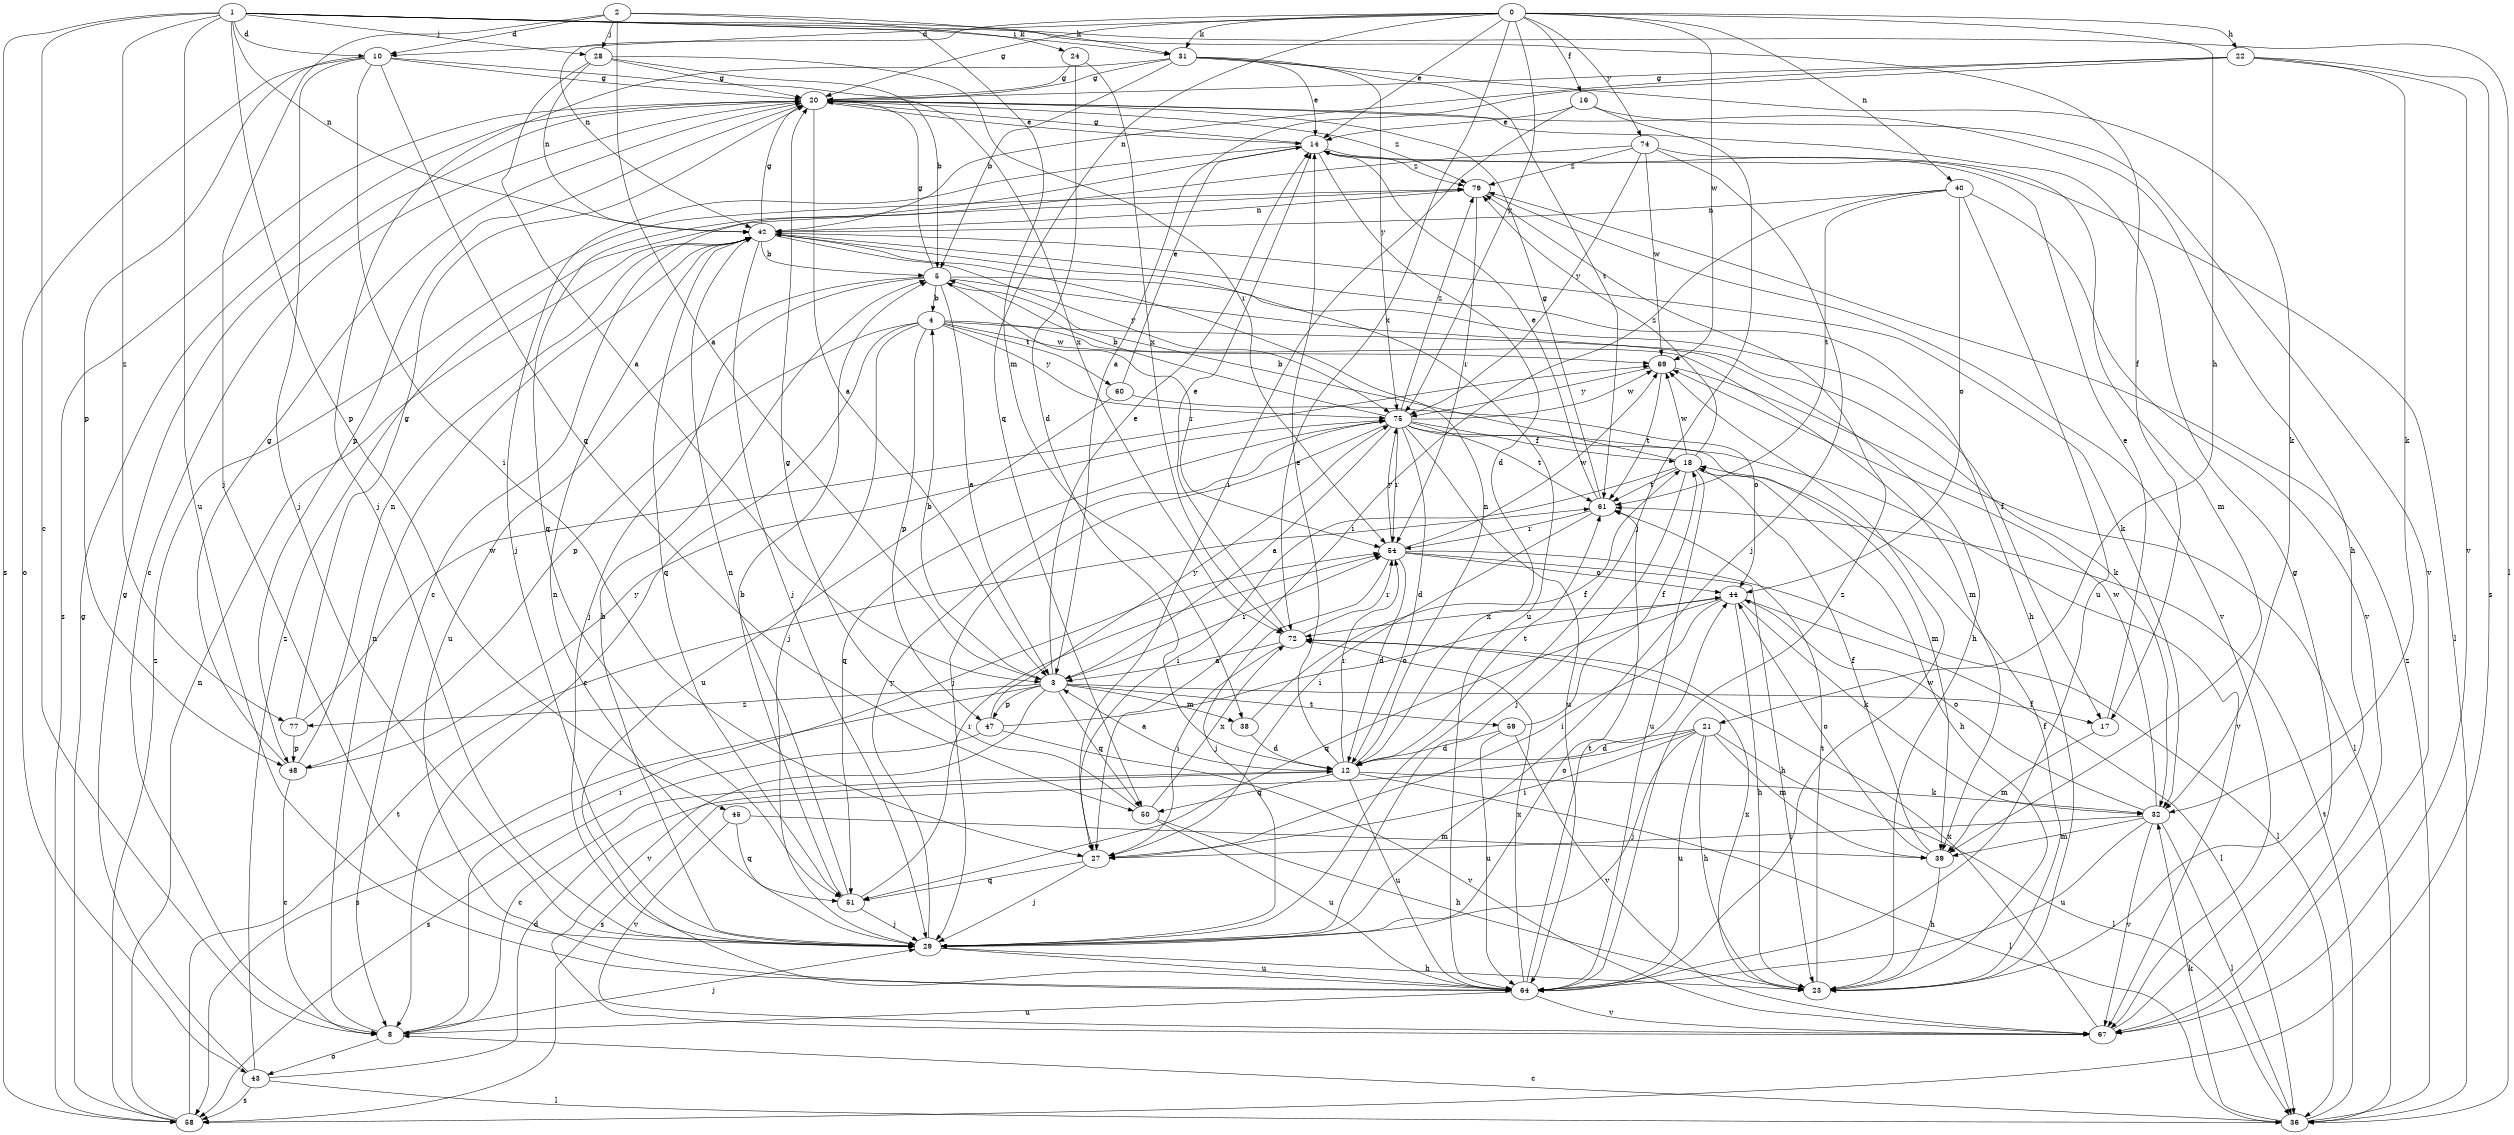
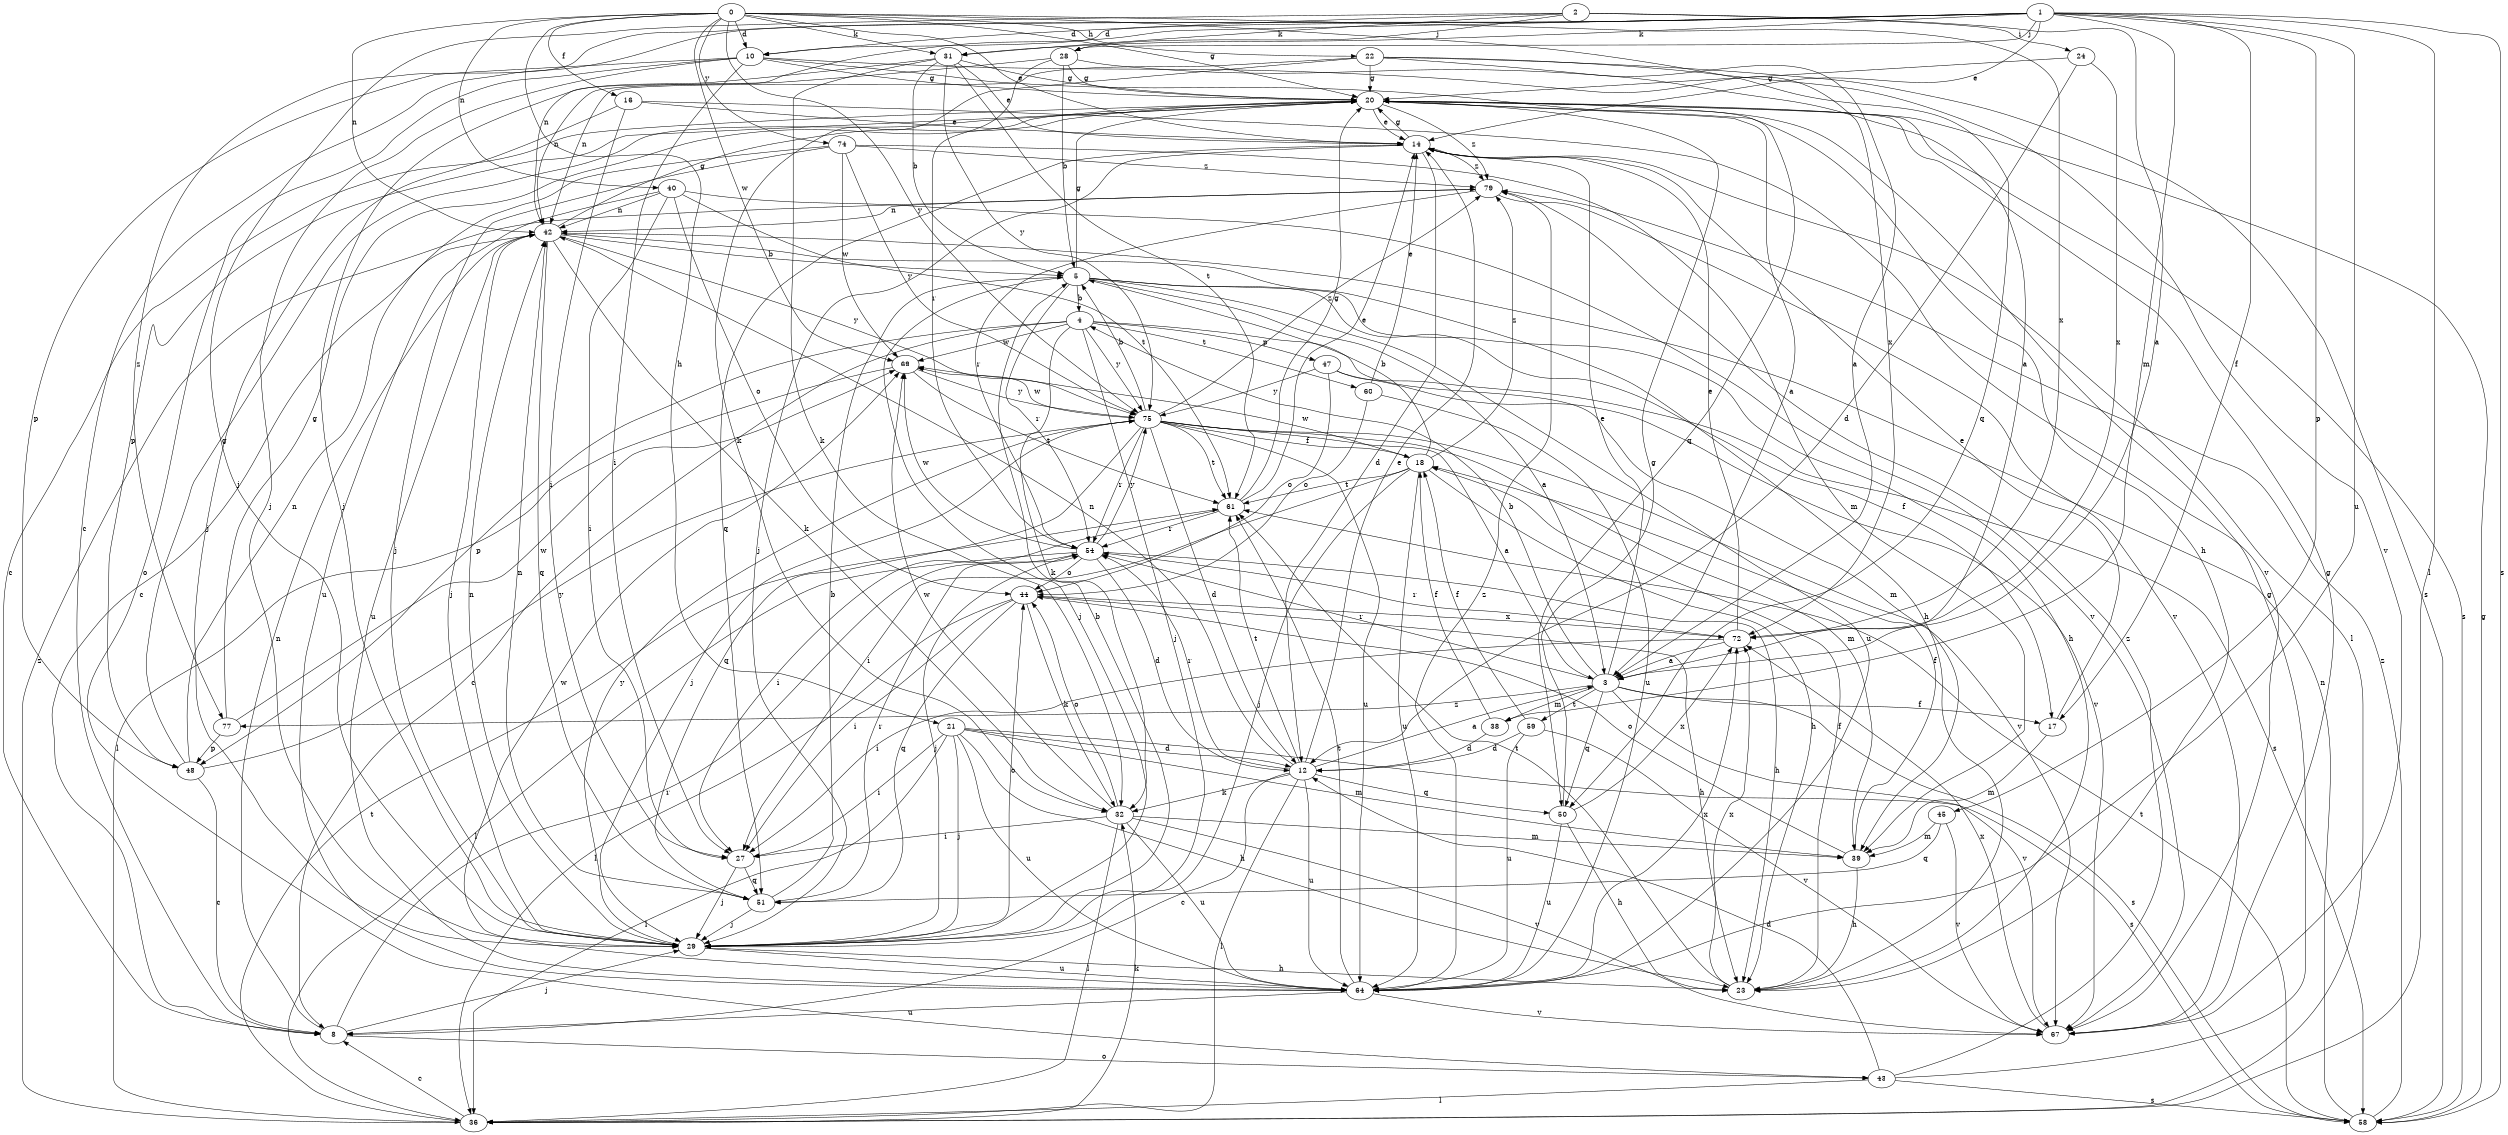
edge "1" -> "14": added, label "e"
edge "23" -> "42": reversed
edge "3" -> "47": removed, label "p"
